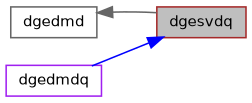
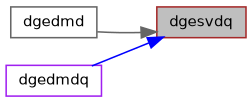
edge "dgesvdq" -> "dgedmd": reversed
